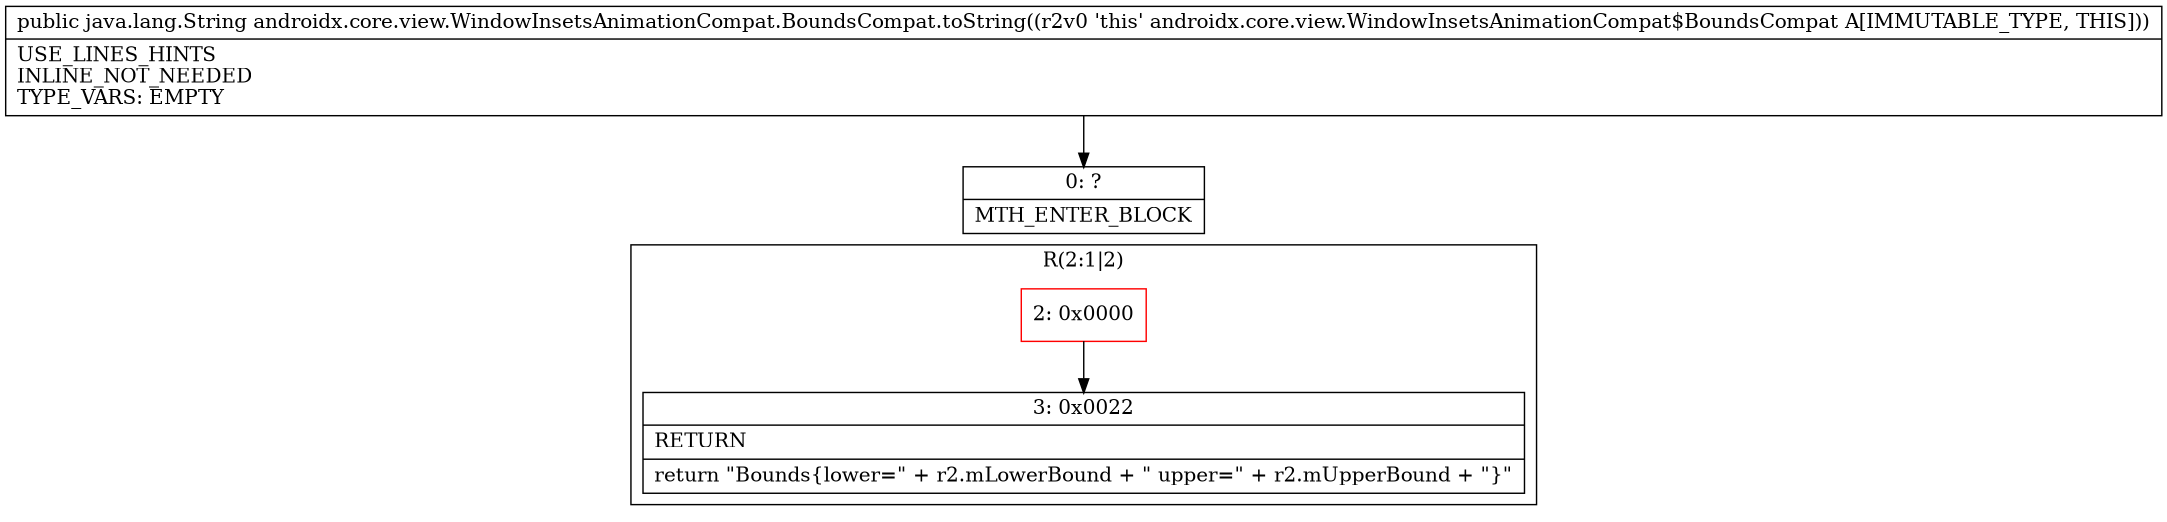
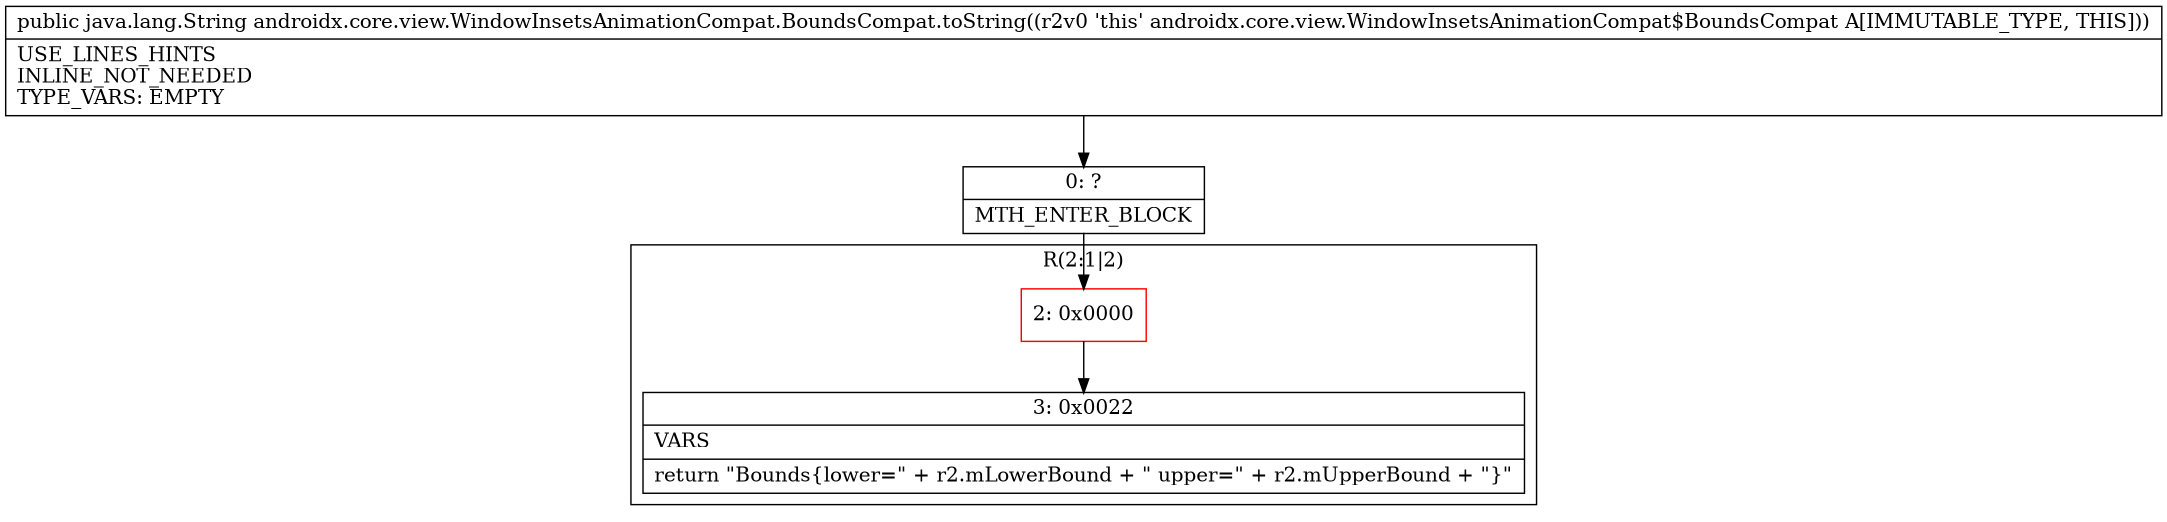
edge "0: ?" -> "2: 0x0000": added
node "3: 0x0022": text "RETURN" -> "VARS"
